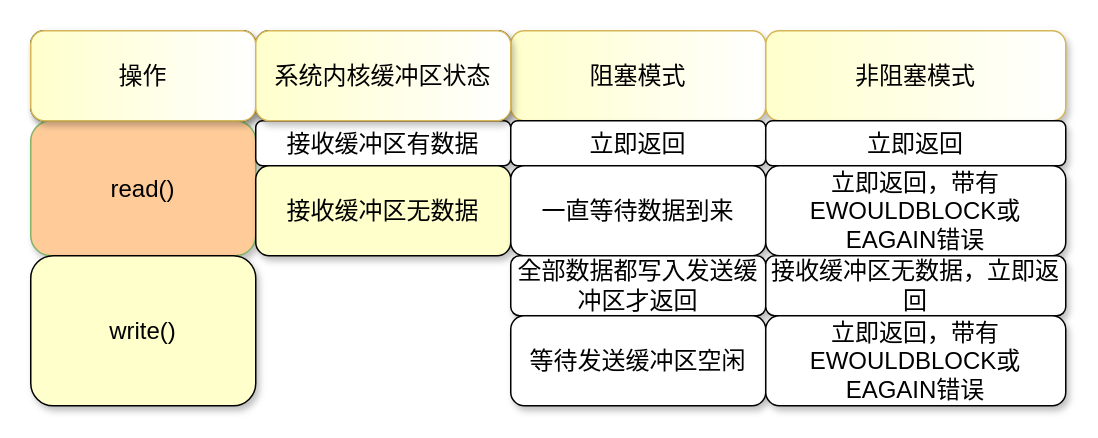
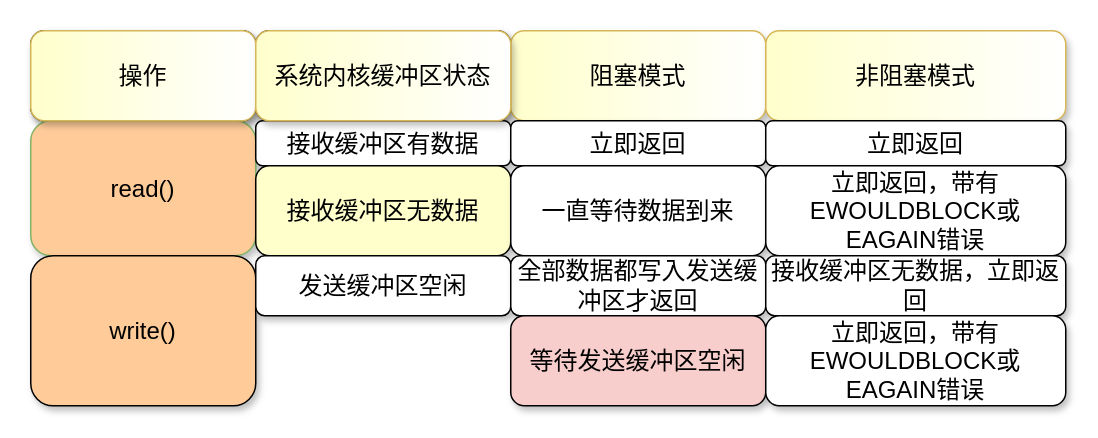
node "发送缓冲区空闲": added
node "write()": fillcolor #ffffcc -> #ffcc99
node "等待发送缓冲区空闲": fillcolor #ffffff -> #f8cecc
